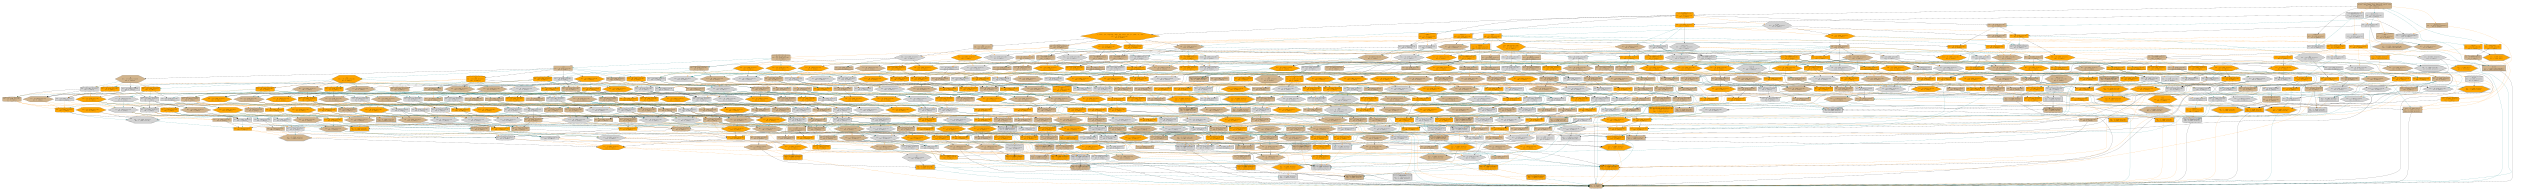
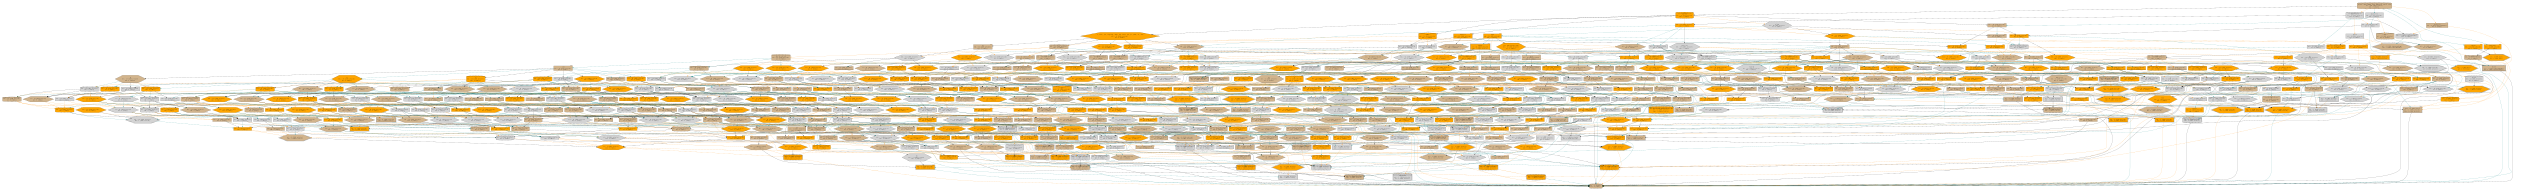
node "address ext.: 35 (97% article) own: 0 (empty)": removed
